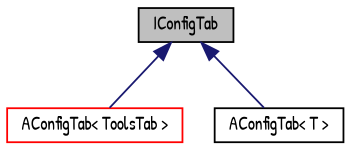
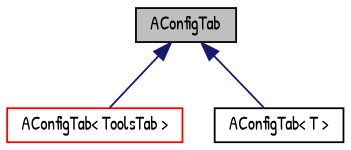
node "IConfigTab": label "IConfigTab" -> "AConfigTab"
